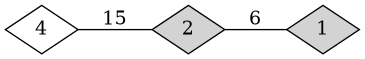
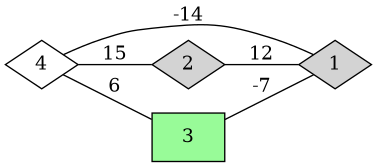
edge "2" -- "1": label "6" -> "12"
edge "4" -- "1": added, label "-14"
node "3": added
